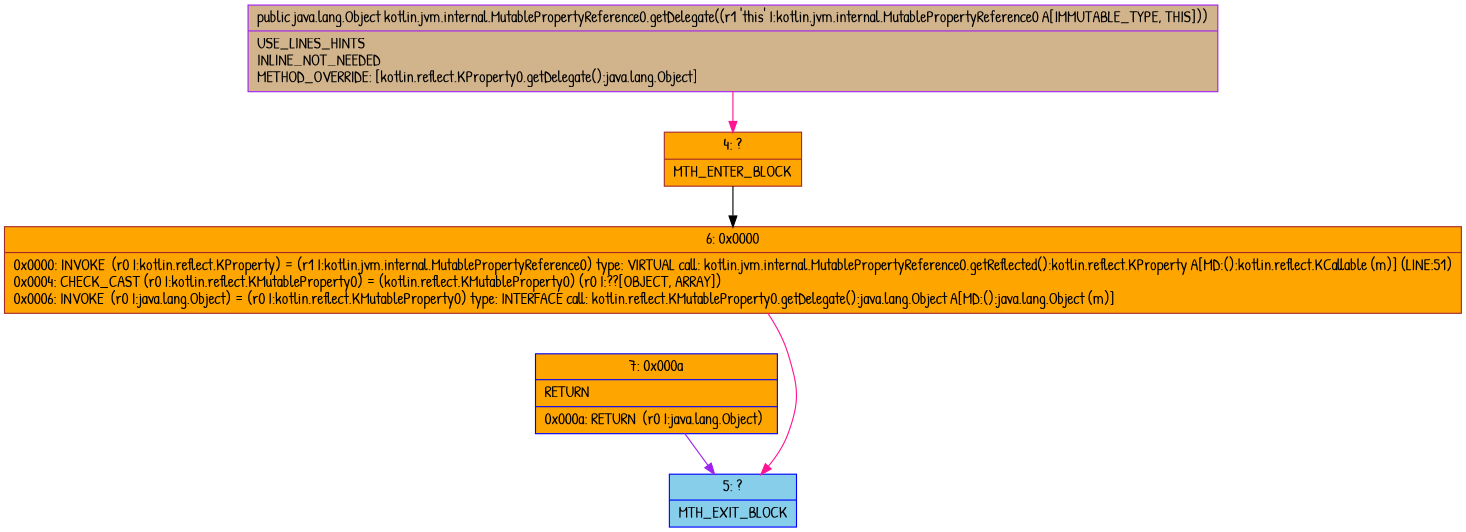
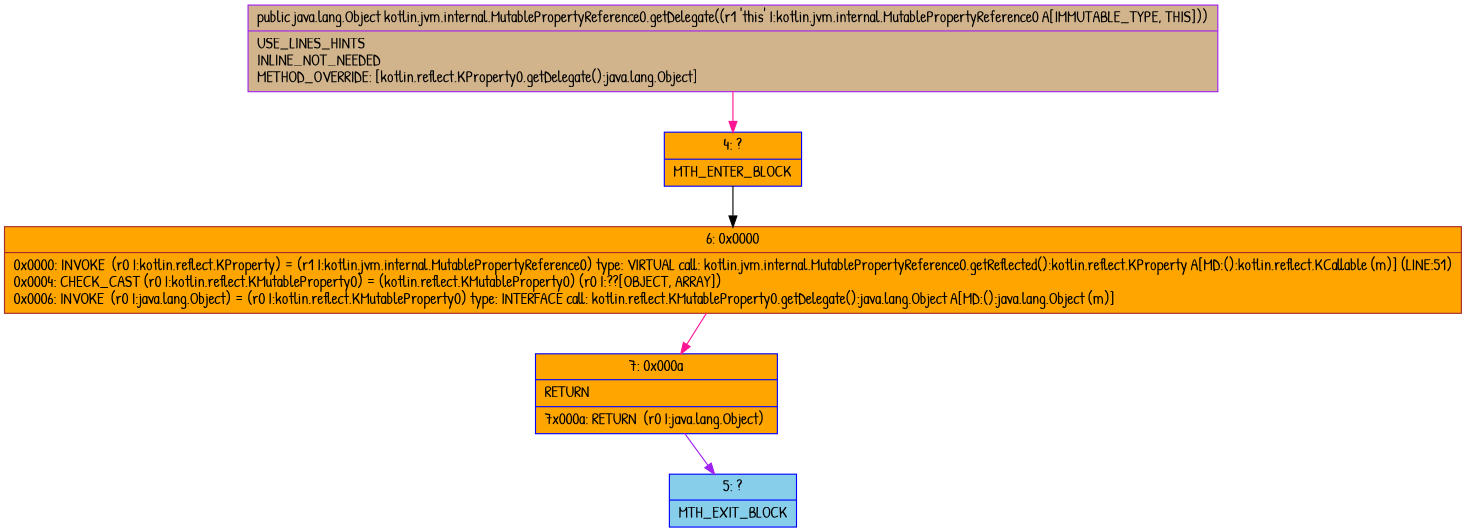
node "4: ?": color brown -> blue
edge "6: 0x0000" -> "5: ?": now "6: 0x0000" -> "7: 0x000a"
node "7: 0x000a": text "0x000a: RETURN  (r0 I:java.lang.Object)" -> "7x000a: RETURN  (r0 I:java.lang.Object)"
